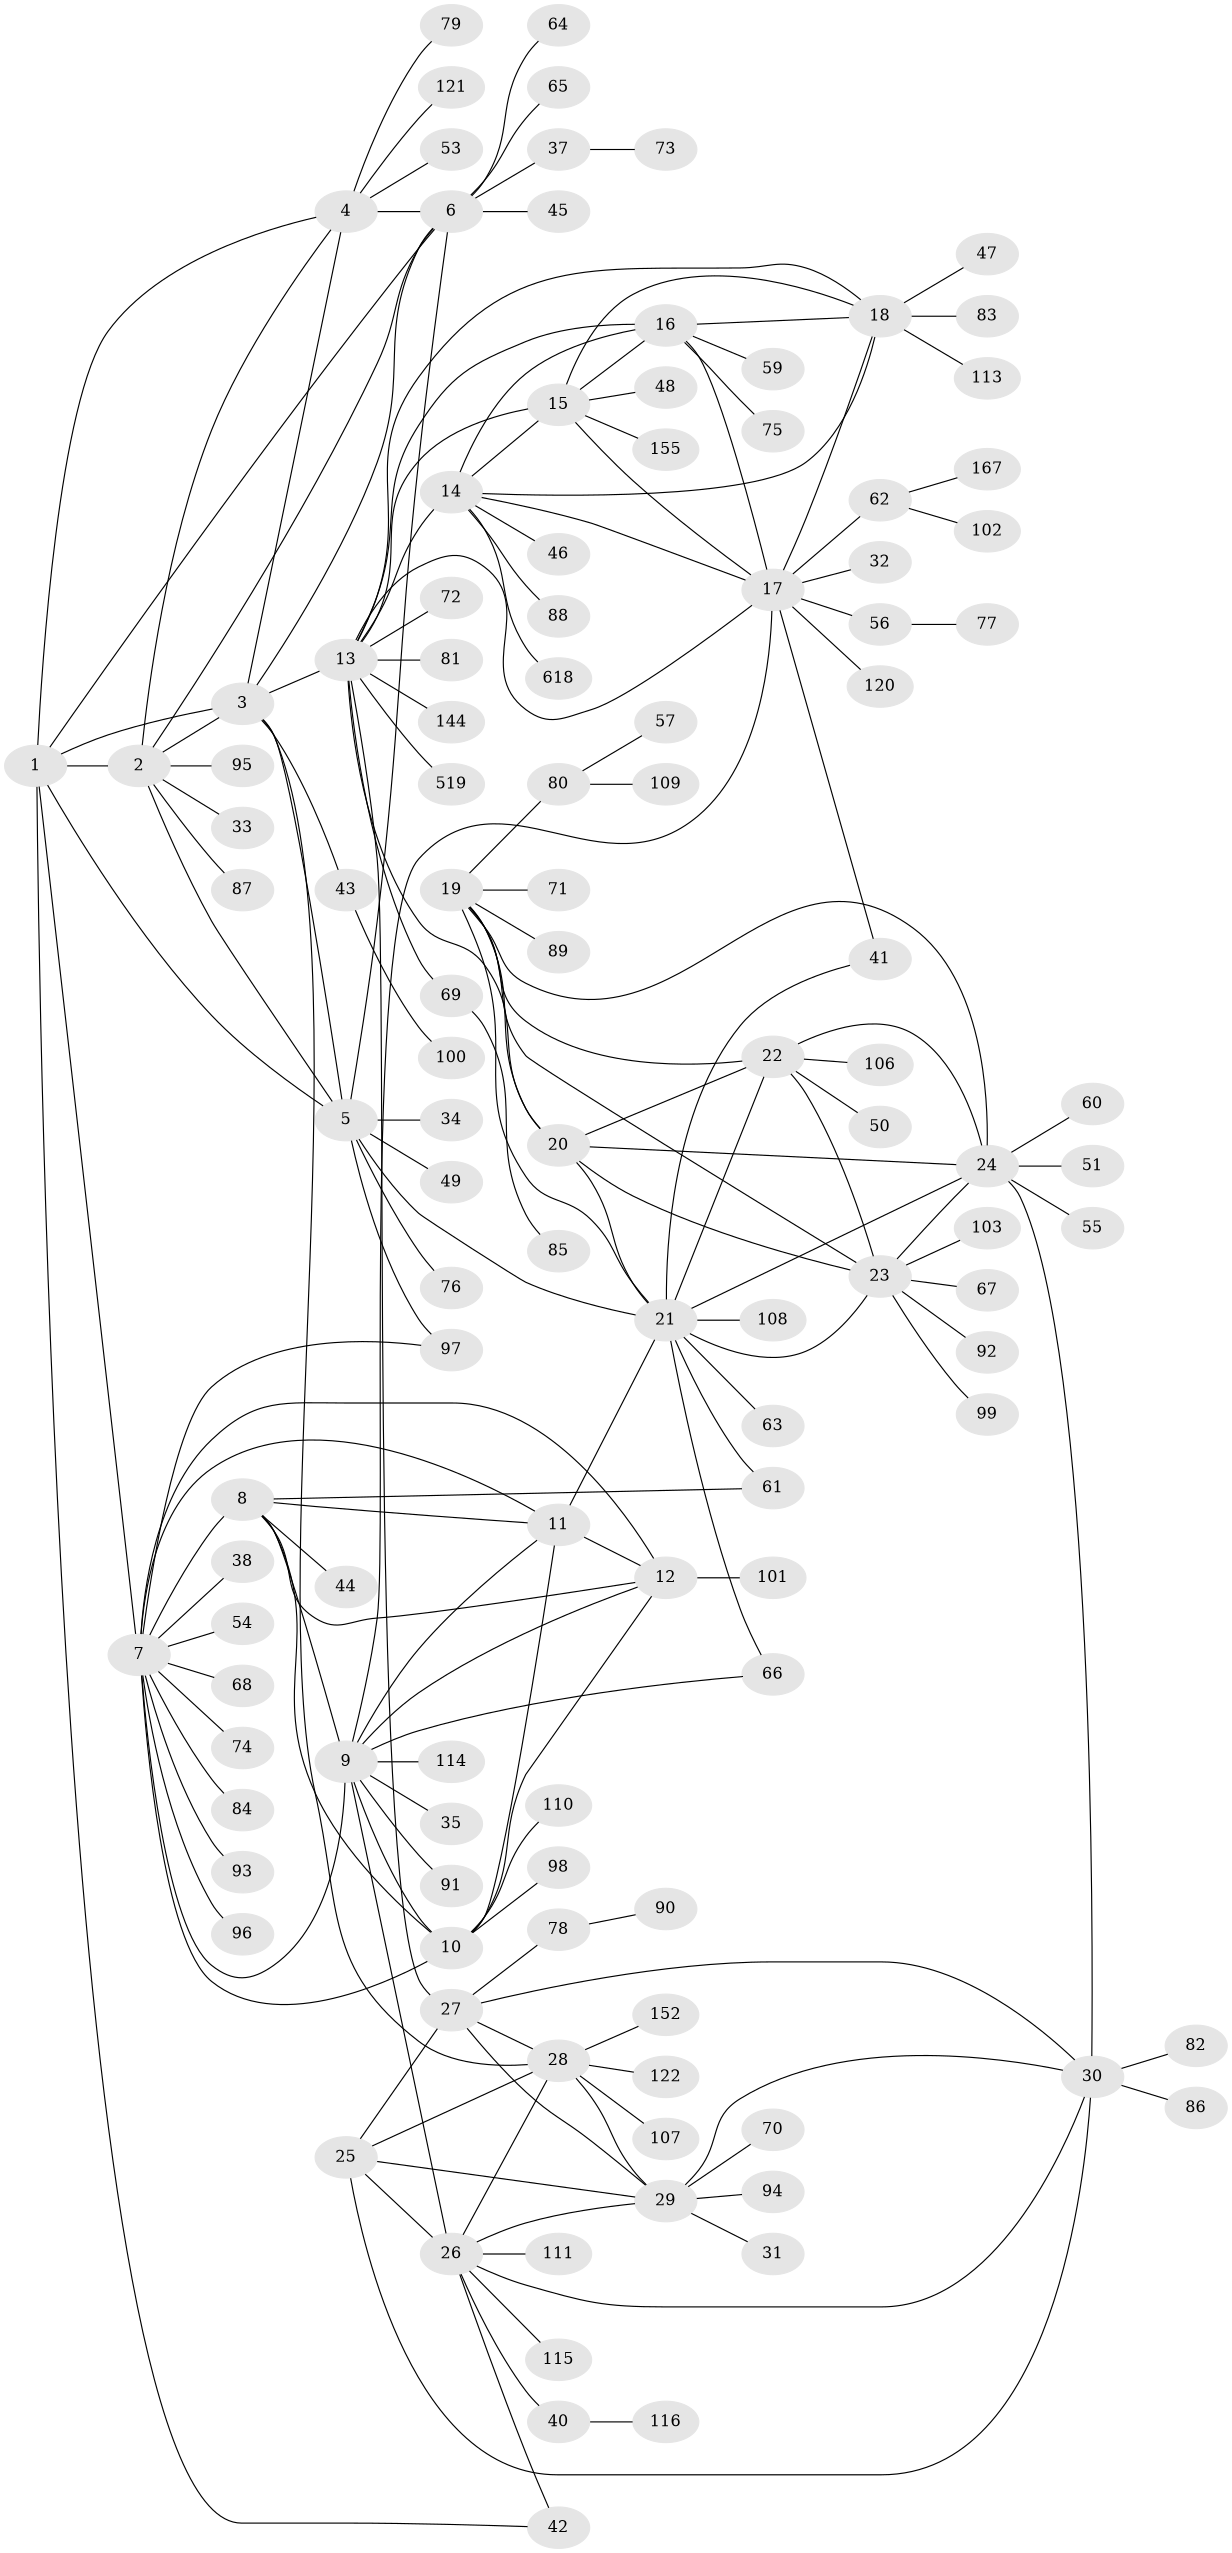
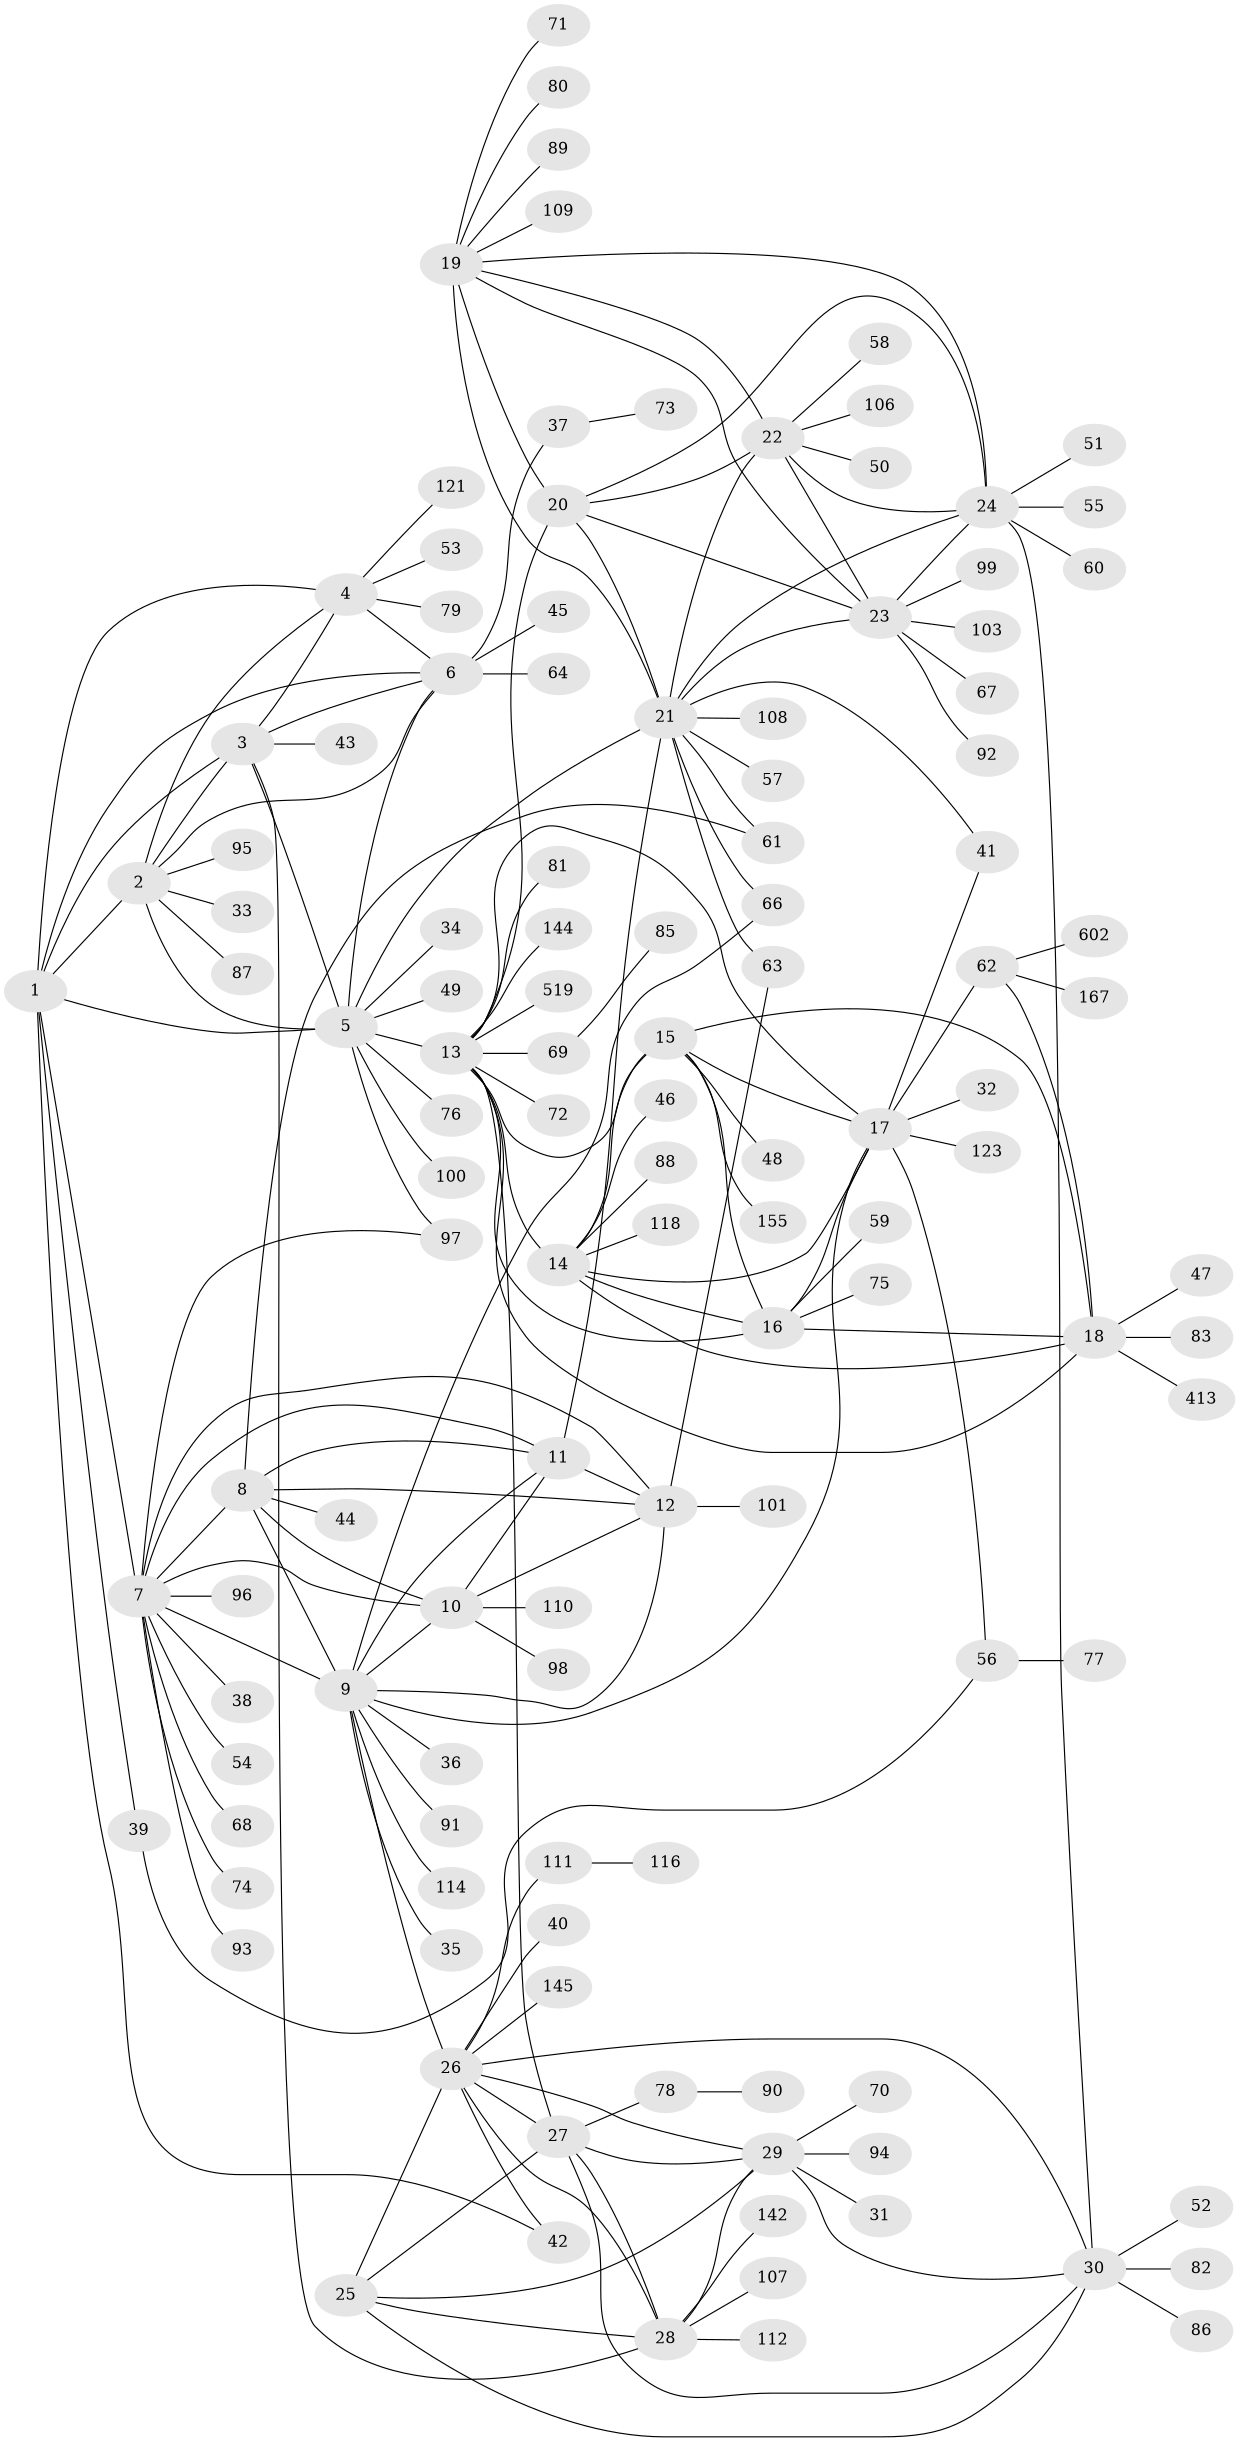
node "65": removed
node "58": added
node "113": label "113" -> "413"
edge "18" -- "17": now "18" -- "62"
node "102": label "102" -> "602"
node "618": label "618" -> "118"
edge "13" -- "3": now "13" -- "5"
node "120": label "120" -> "123"
edge "57" -- "80": now "57" -- "21"
edge "80" -- "109": now "19" -- "109"
edge "43" -- "100": now "5" -- "100"
edge "63" -- "12": added
node "36": added
node "84": removed
node "39": added
node "152": label "152" -> "112"
node "122": label "122" -> "142"
edge "26" -- "27": added
node "52": added
node "115": label "115" -> "145"
edge "40" -- "116": now "111" -- "116"
